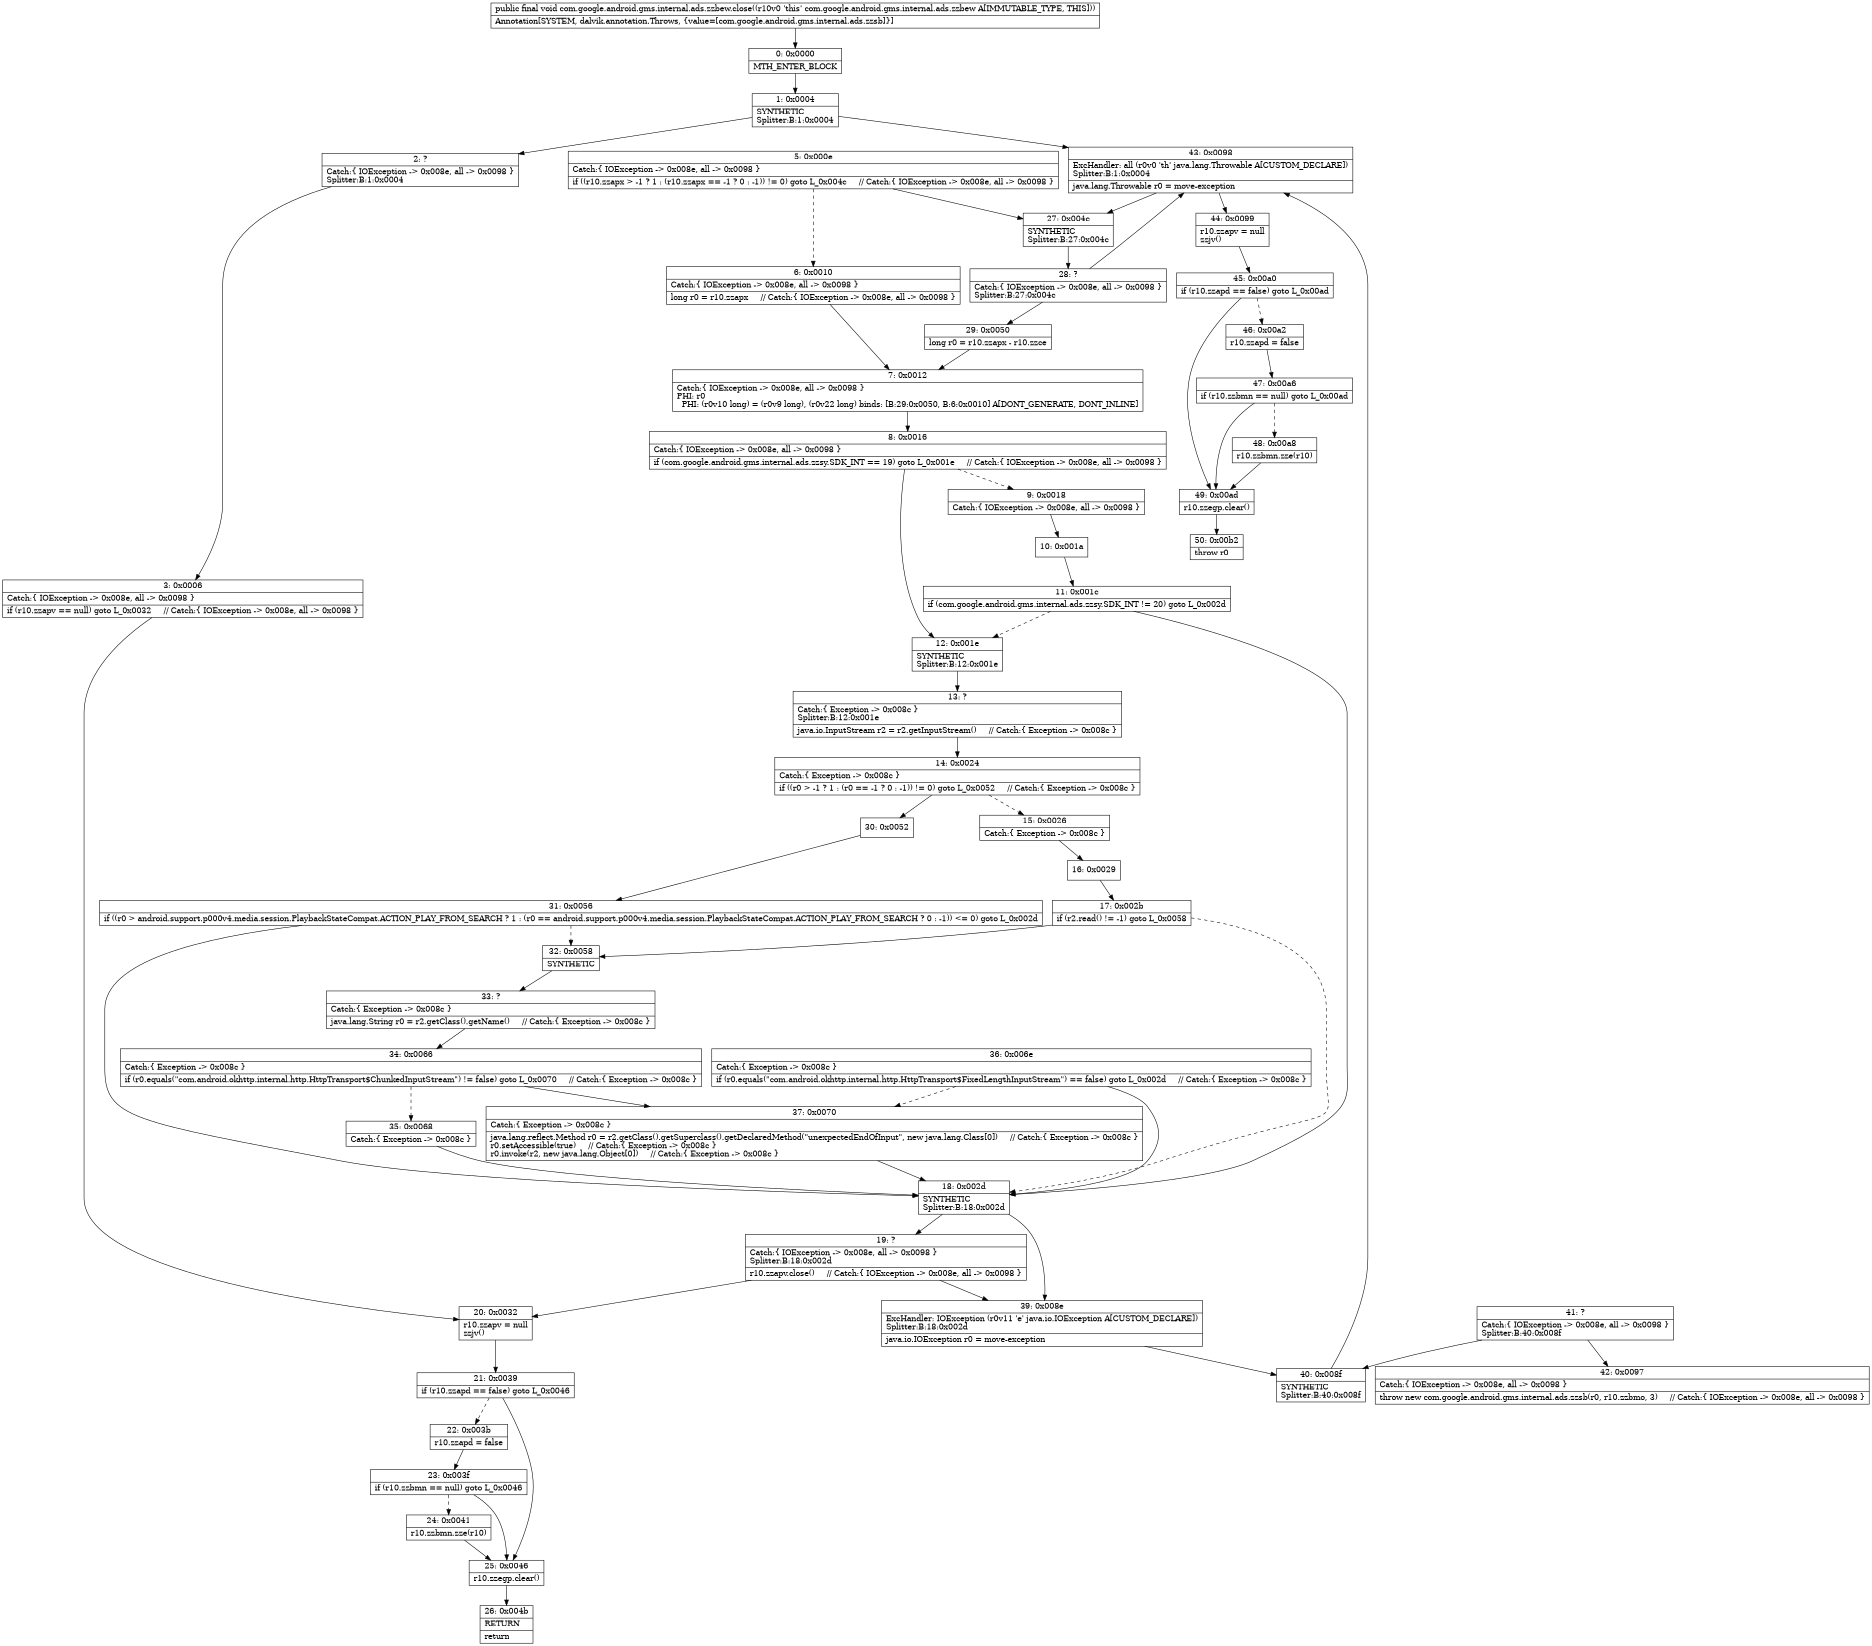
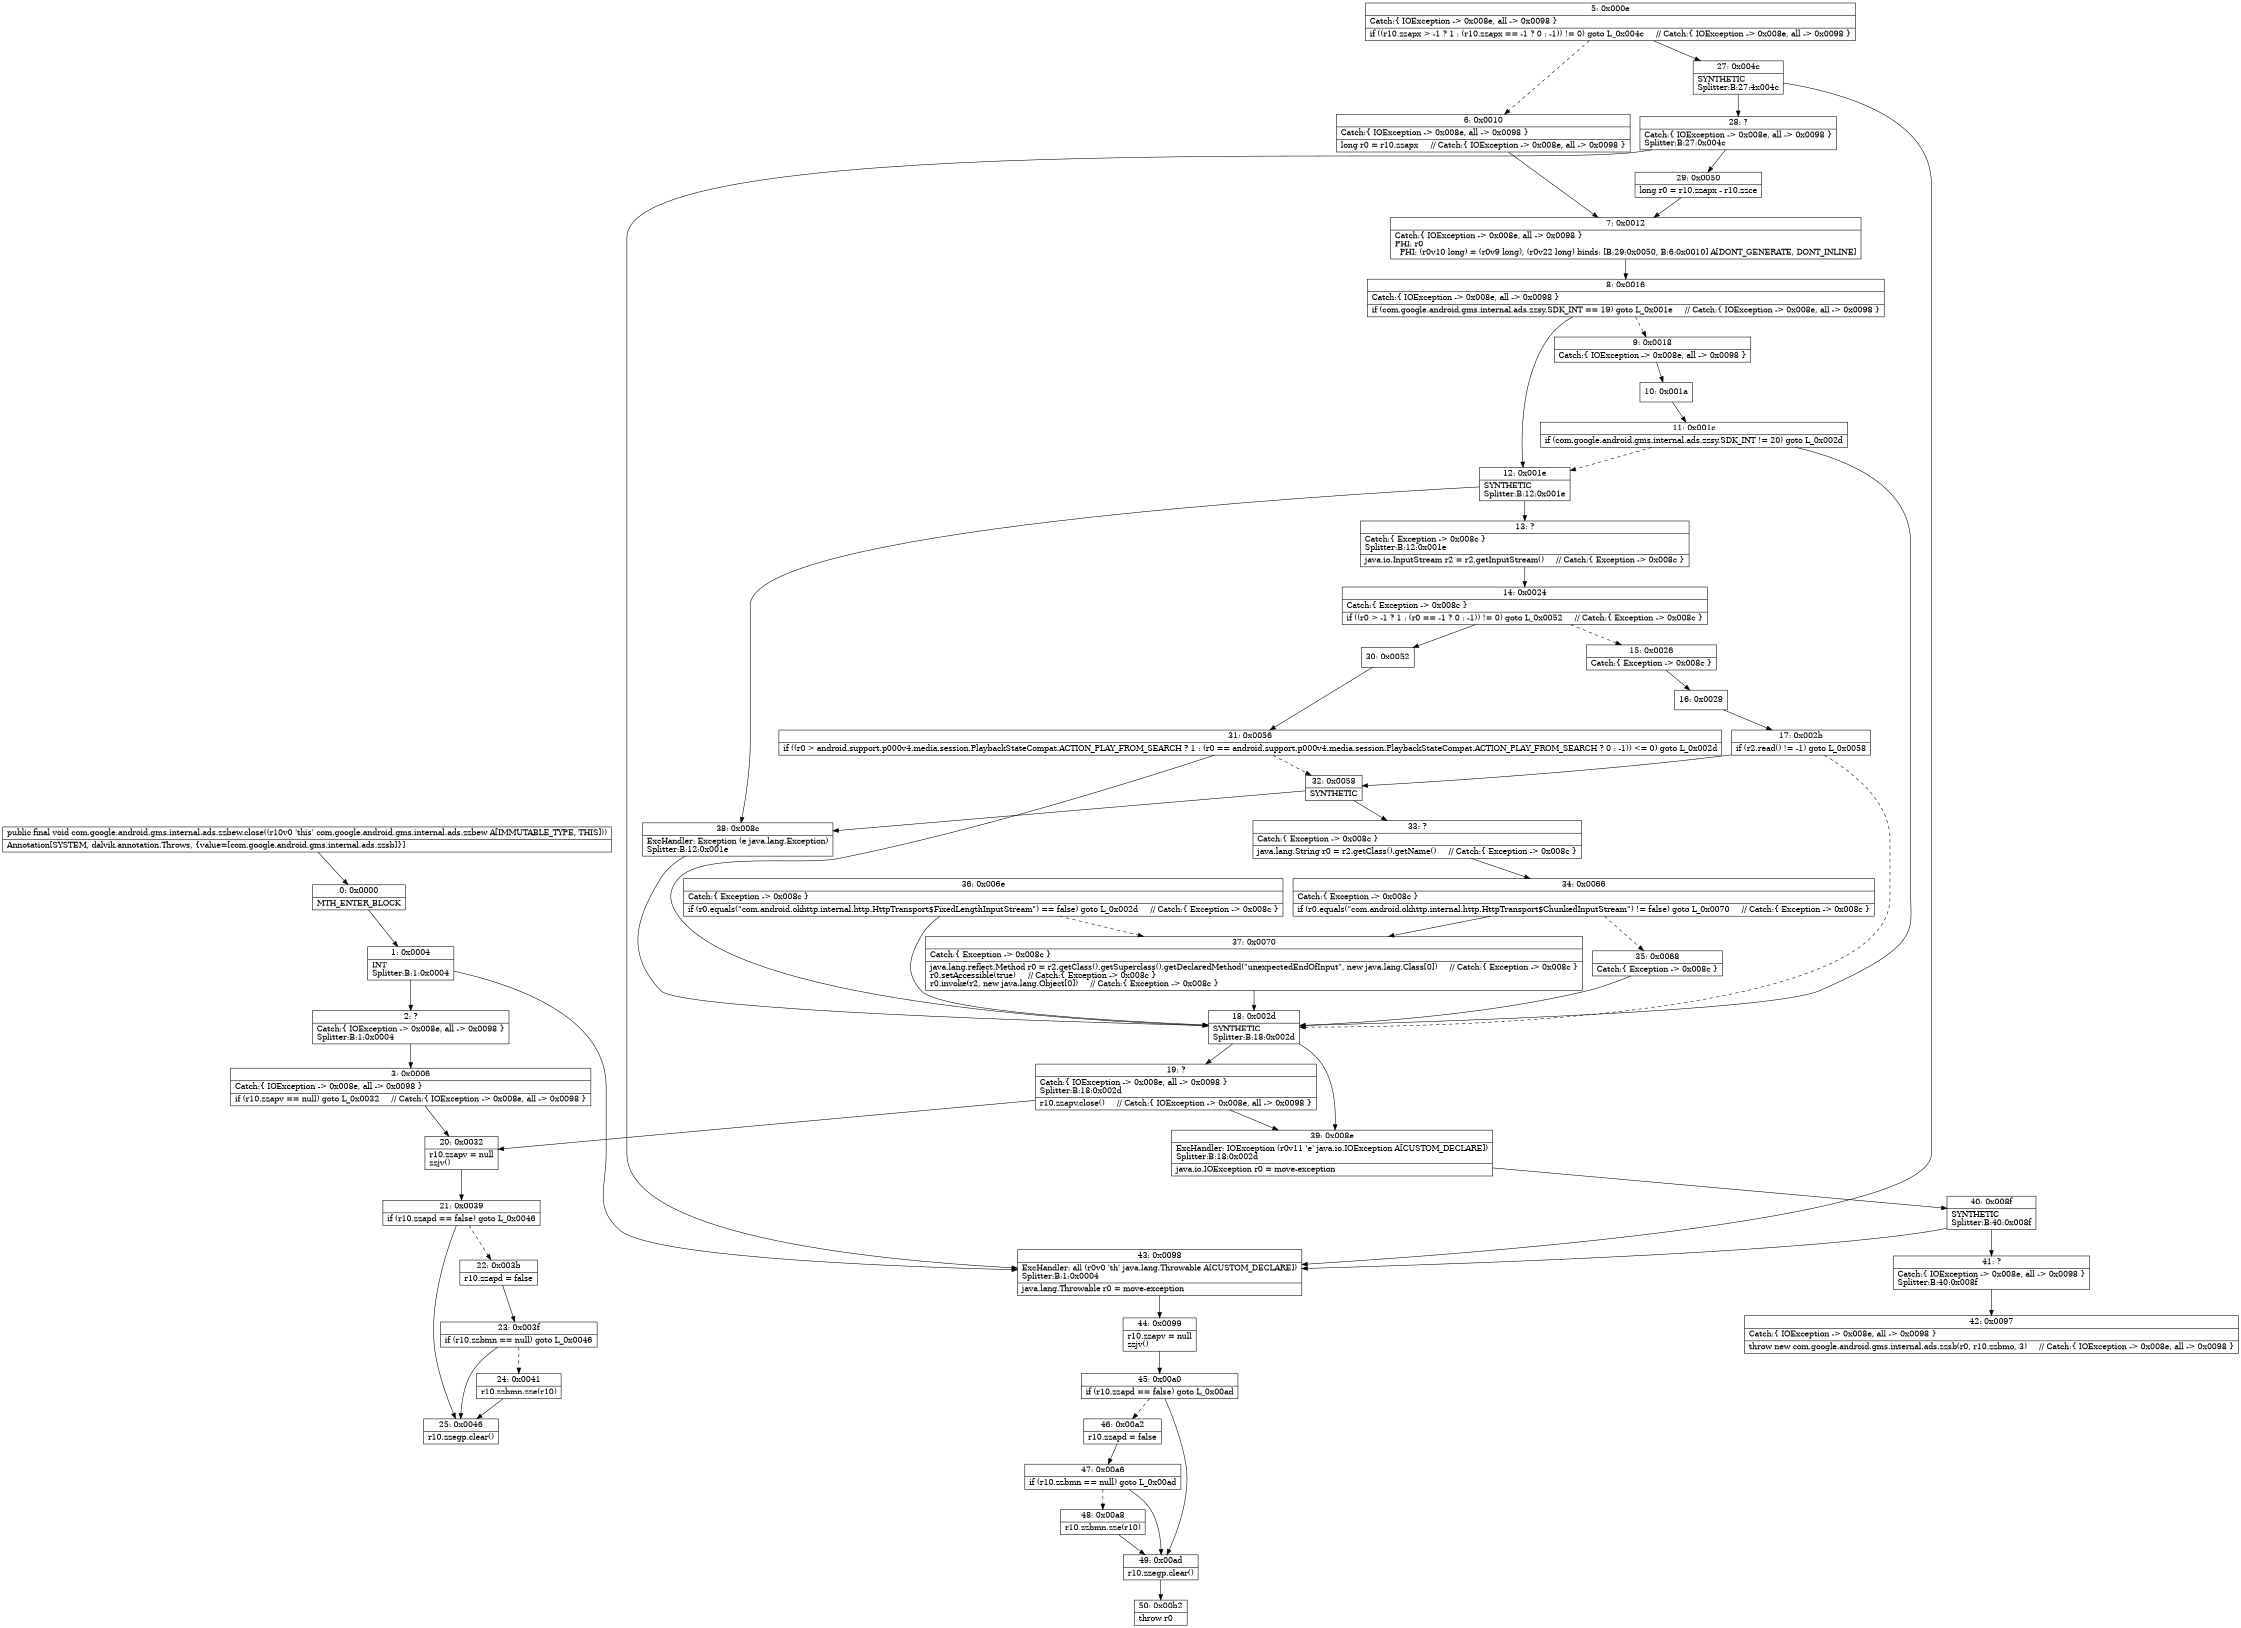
node "1: 0x0004": text "SYNTHETIC" -> "INT"
edge "43: 0x0098" -> "27: 0x004c": reversed
node "27: 0x004c": text "Splitter:B:27:0x004c" -> "Splitter:B:27:4x004c"
node "38: 0x008c": added
edge "41: ?" -> "40: 0x008f": reversed
node "26: 0x004b": removed
